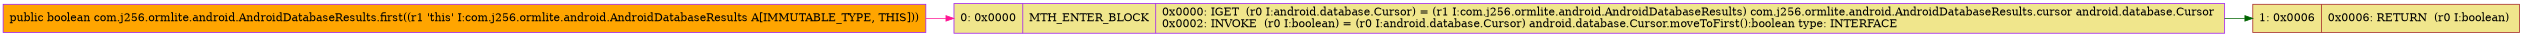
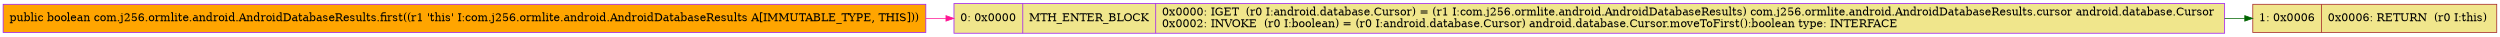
node "1: 0x0006": text "0x0006: RETURN  (r0 I:boolean)" -> "0x0006: RETURN  (r0 I:this)"
